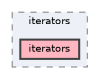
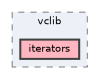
cluster "iterators": label "iterators" -> "vclib"
